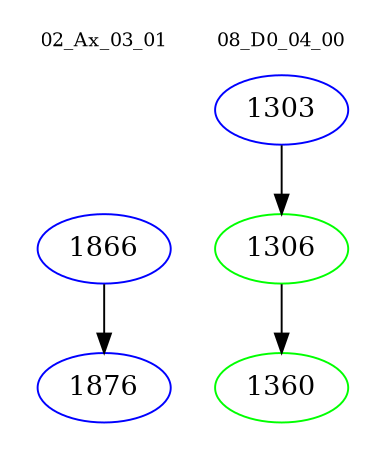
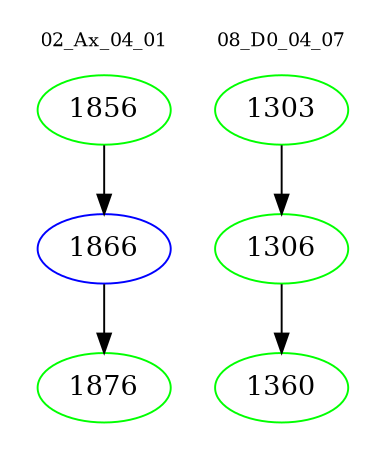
cluster "02_Ax_03_01": label "02_Ax_03_01" -> "02_Ax_04_01"
cluster "08_D0_04_00": label "08_D0_04_00" -> "08_D0_04_07"
node "1856": added
node "1303": color blue -> green
node "1876": color blue -> green
